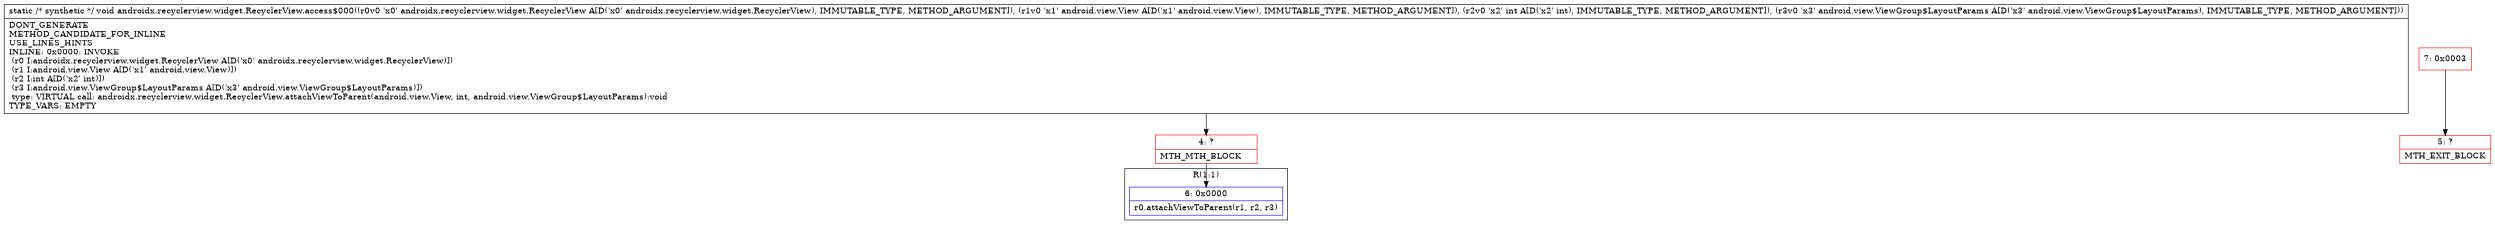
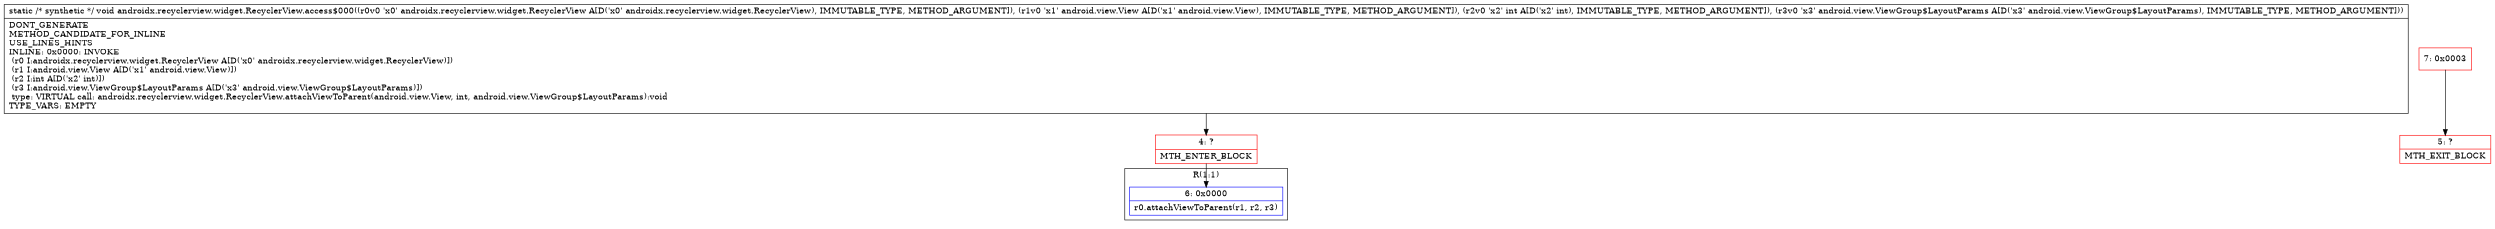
node "4: ?": text "MTH_MTH_BLOCK" -> "MTH_ENTER_BLOCK"
